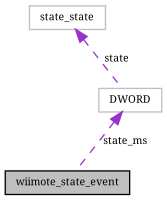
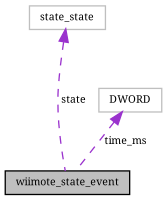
edge "DWORD" -> "state_state": now "wiimote_state_event" -> "state_state"
edge "wiimote_state_event" -> "DWORD": label " state_ms" -> " time_ms"
